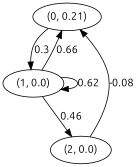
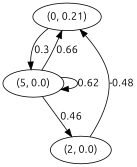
node "(1, 0.0)": label "(1, 0.0)" -> "(5, 0.0)"
edge "(2, 0.0)" -> "(0, 0.21)": label "-0.08" -> "-0.48"
